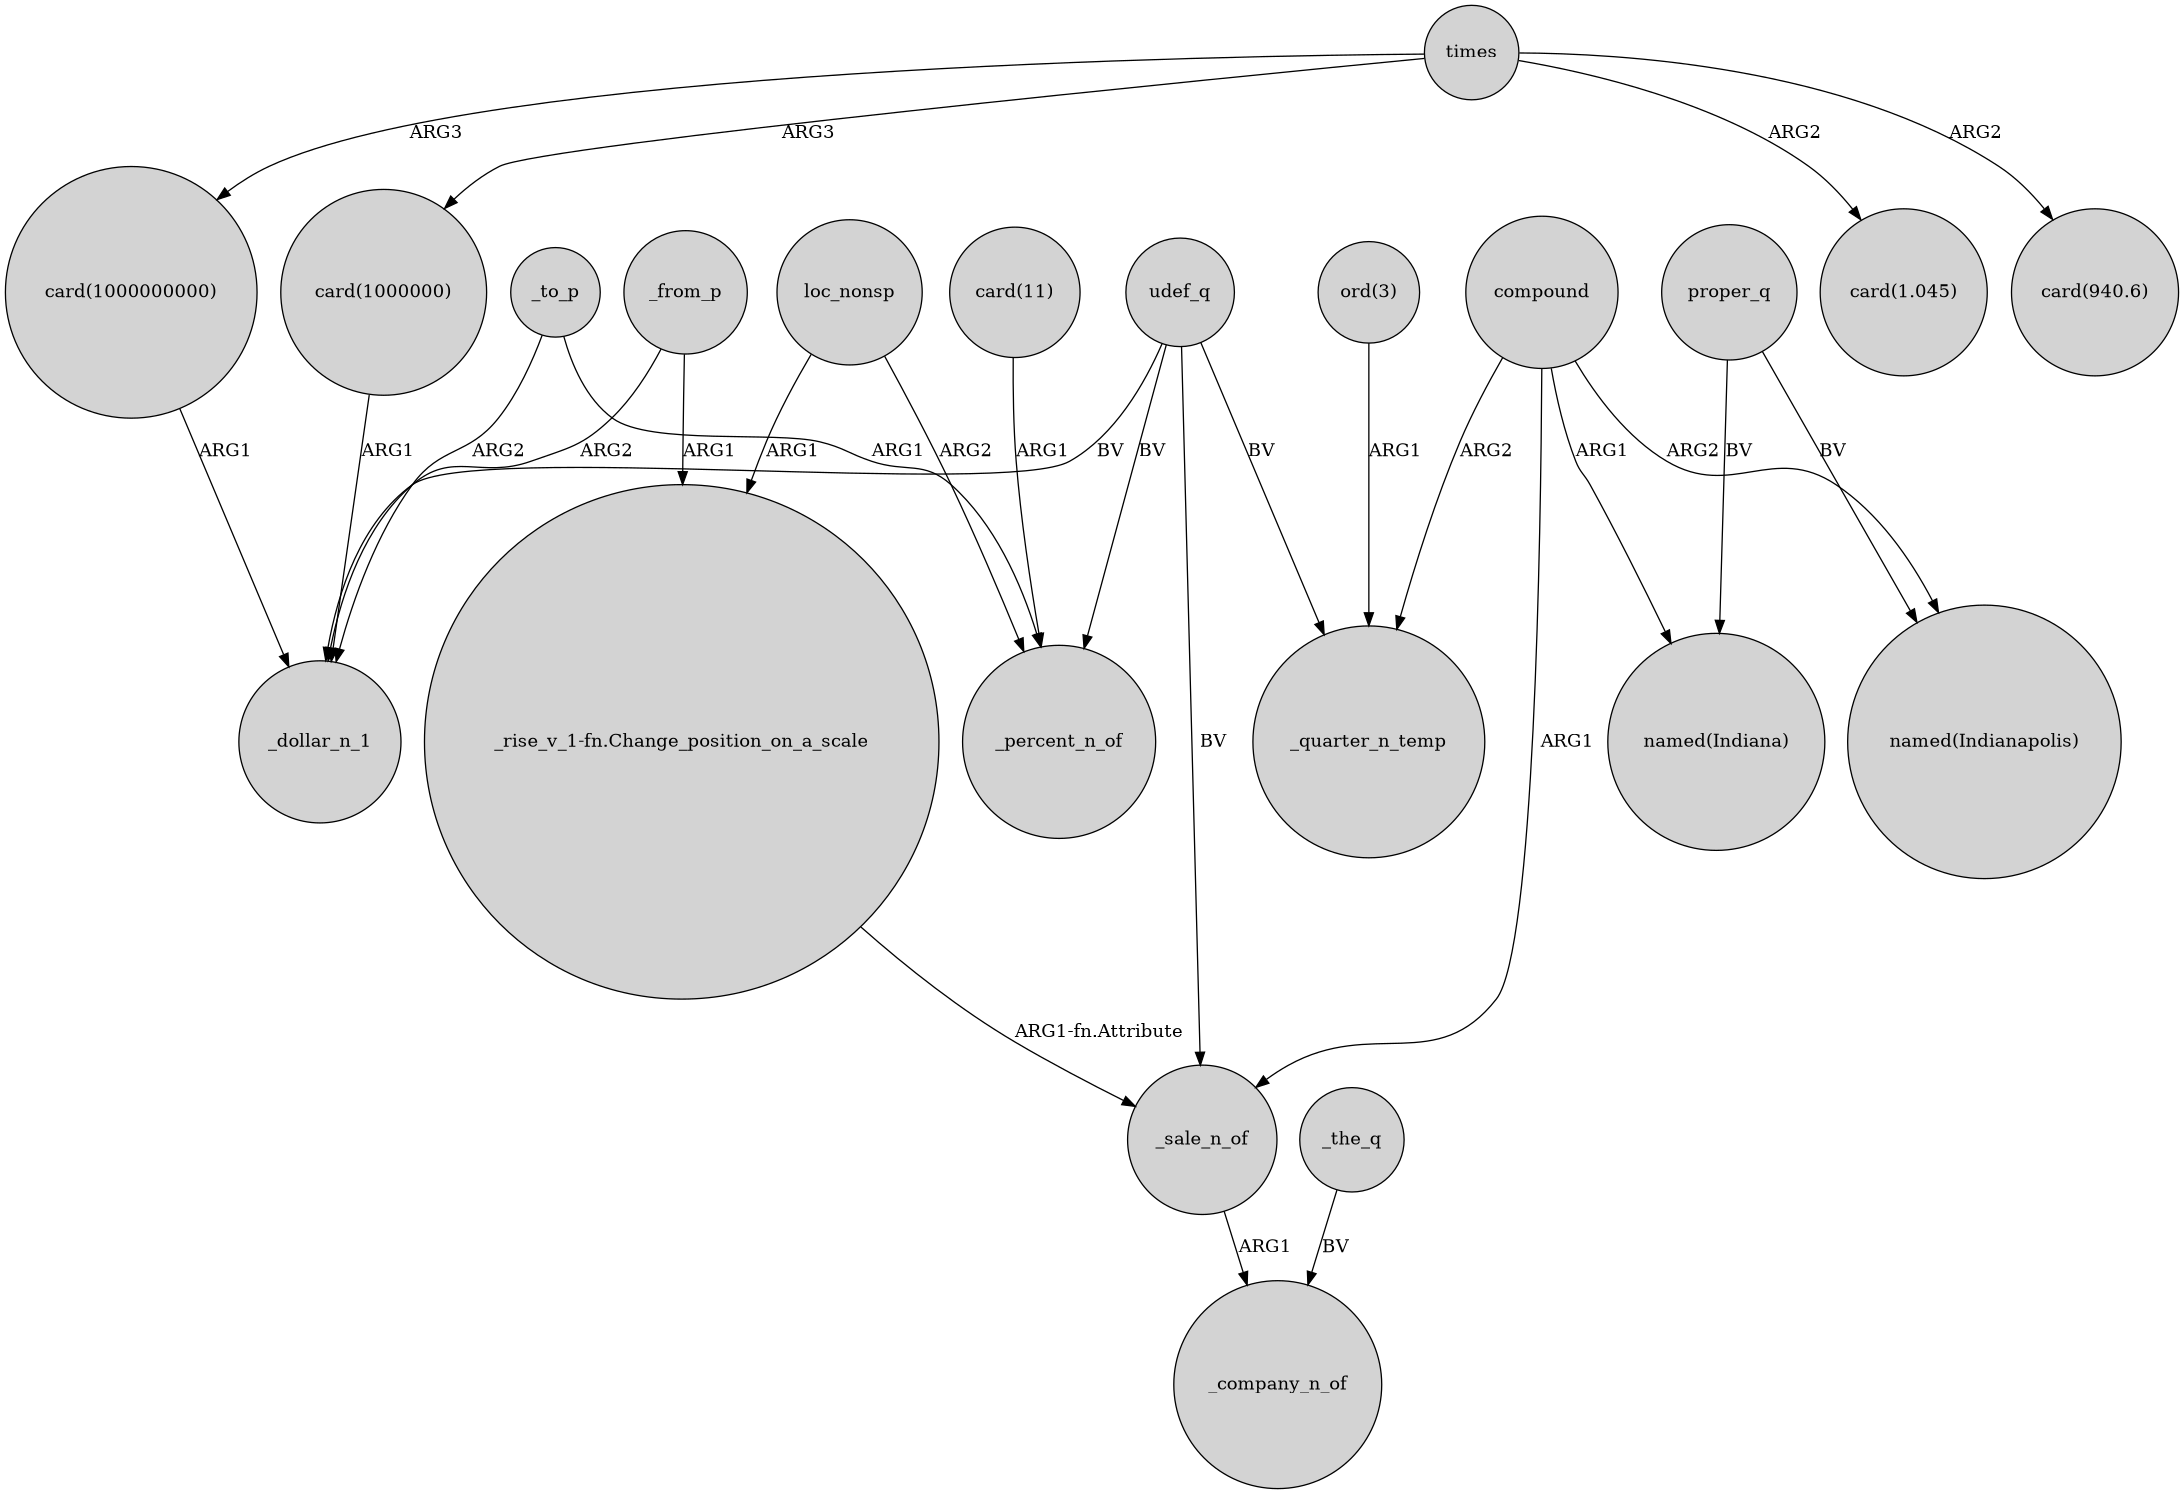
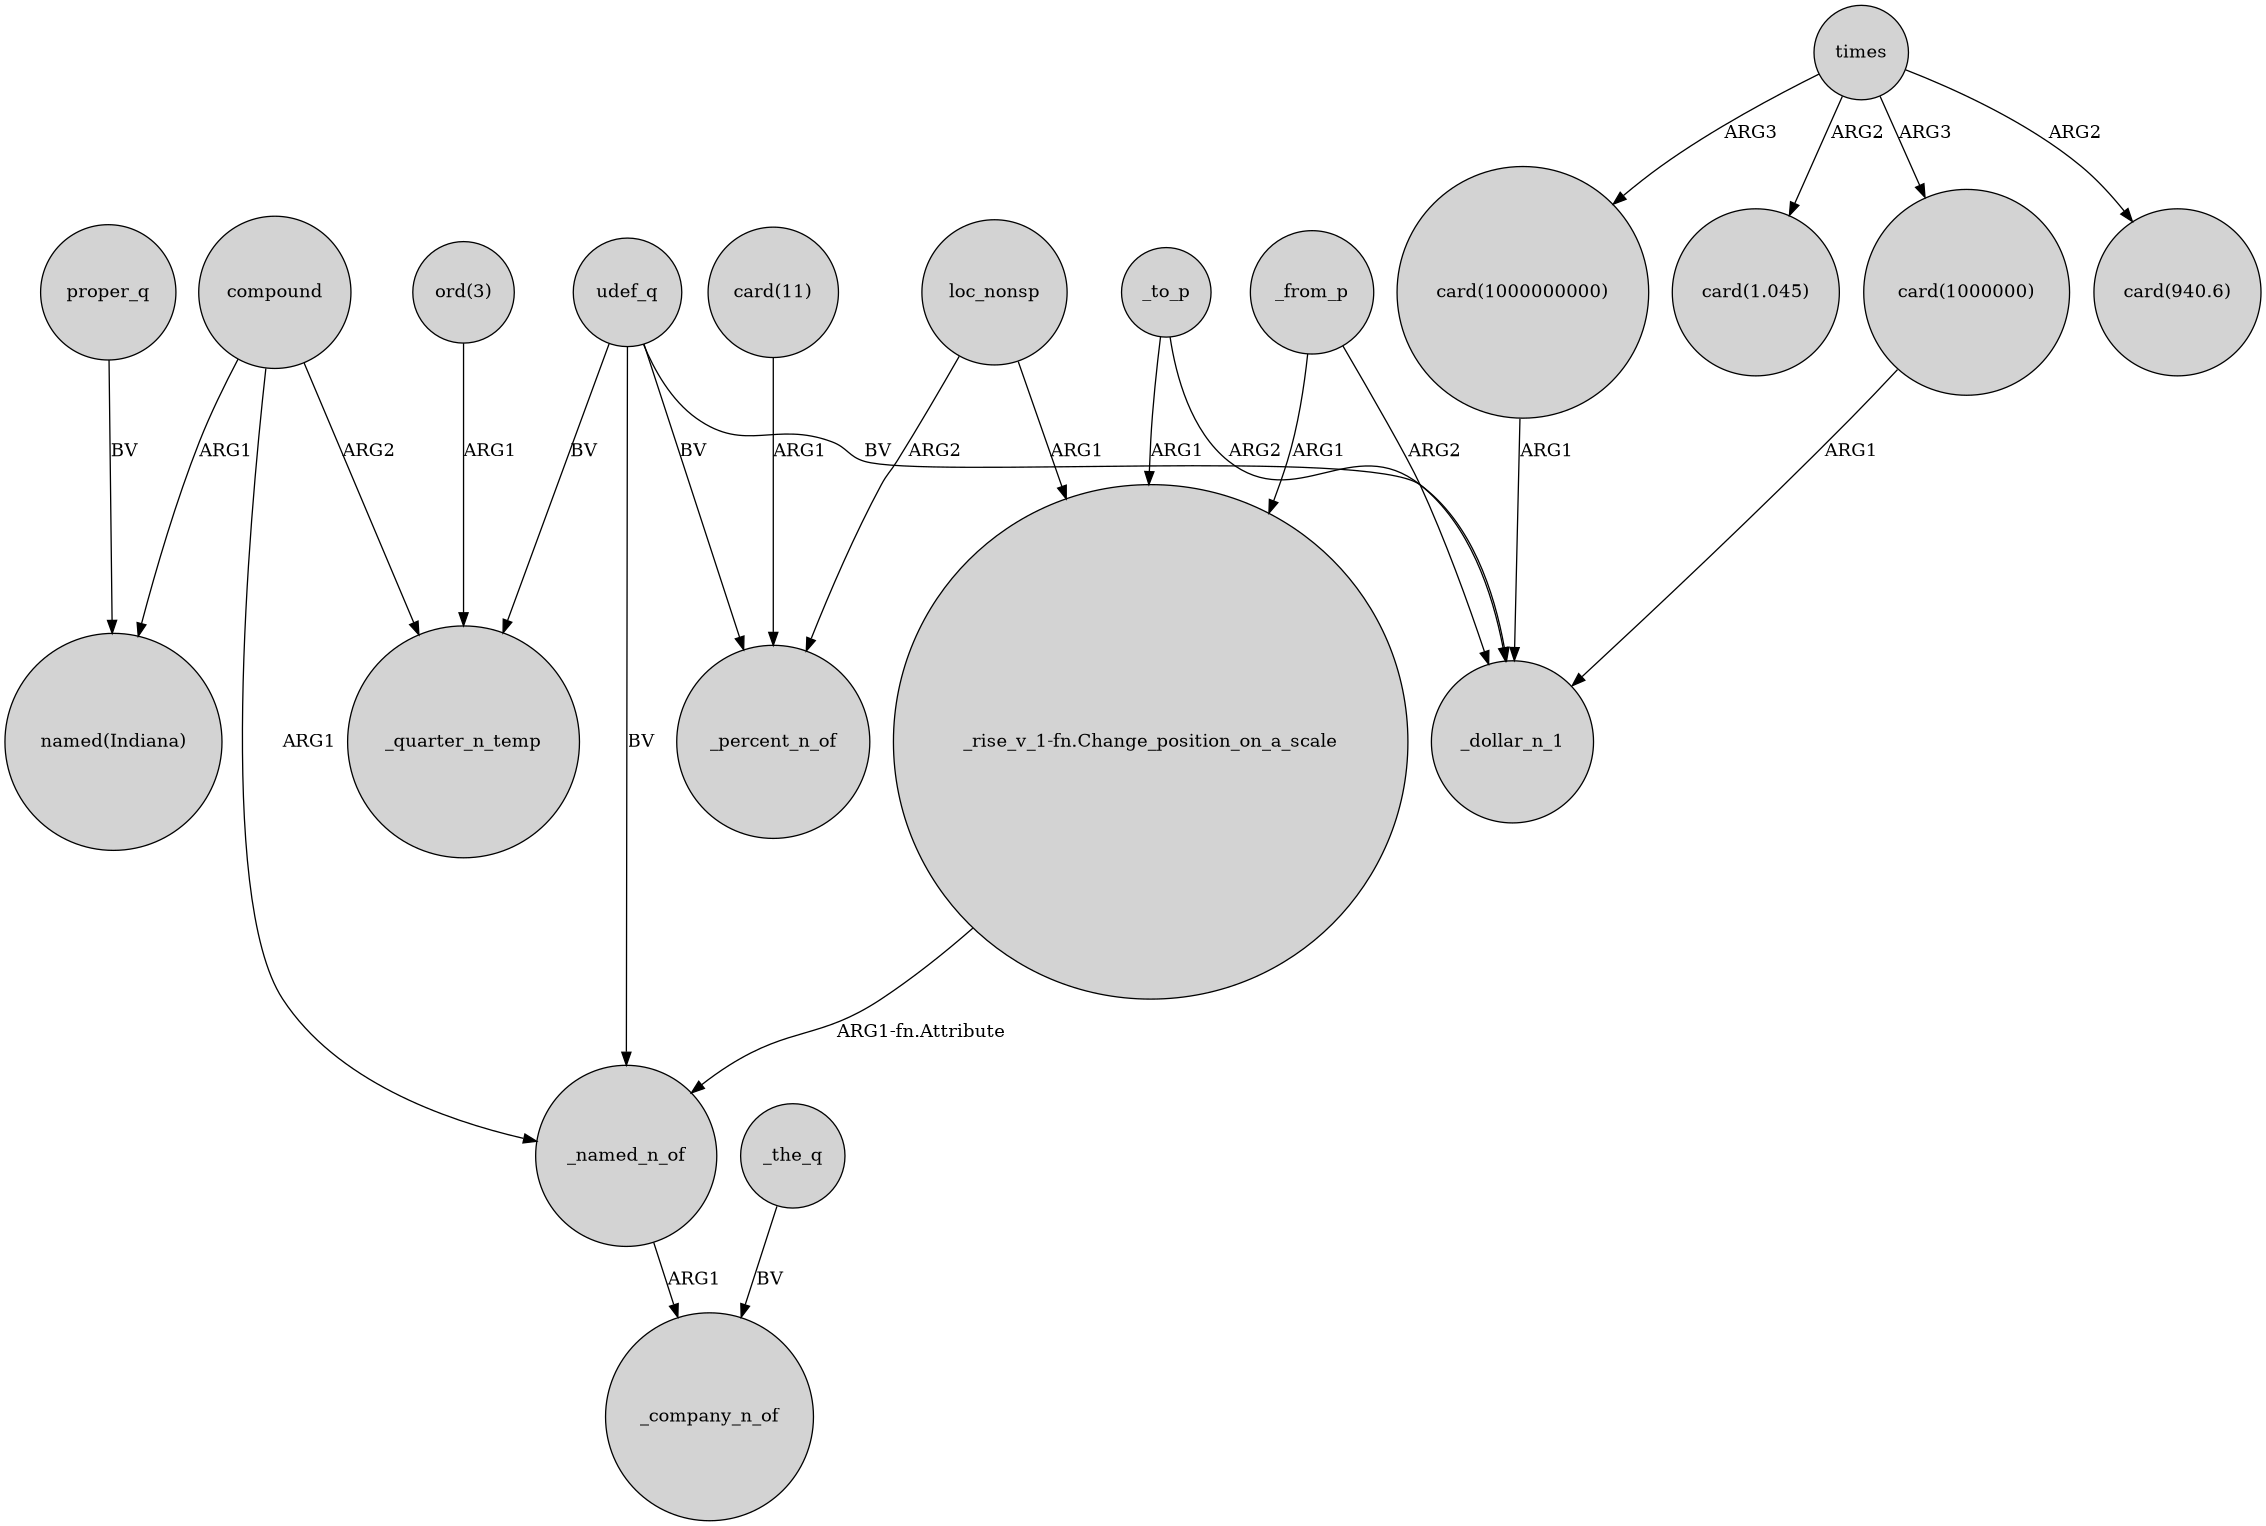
edge "_to_p" -> "_percent_n_of": now "_to_p" -> "_rise_v_1-fn.Change_position_on_a_scale"
node "named(Indianapolis)": removed
node "_sale_n_of": label "_sale_n_of" -> "_named_n_of"
